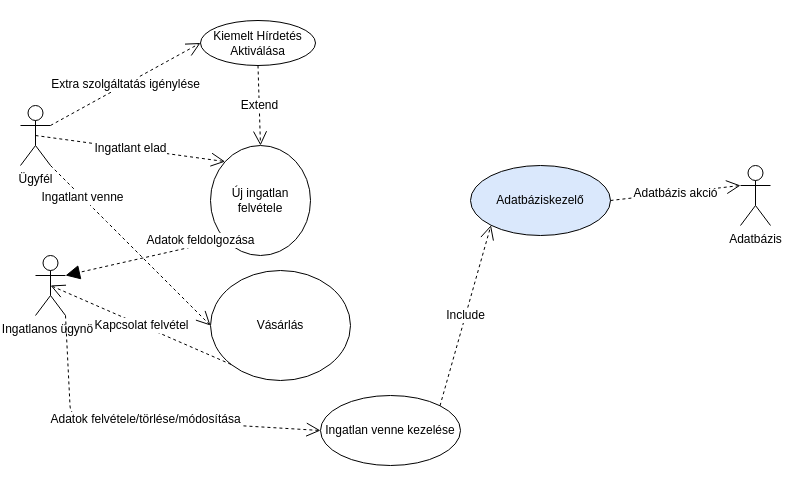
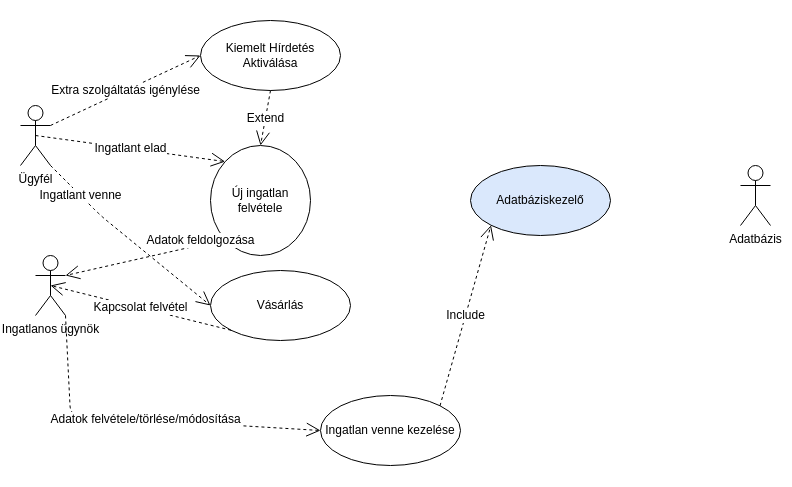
node "Kiemelt Hírdetés Aktiválása": size 115x45 -> 140x70
edge "Adatbáziskezelő" -> "Adatbázis": removed, label "Adatbázis akció"
edge "Új ingatlan felvétele" -> "Ingatlanos ügynök": arrowhead block -> open
node "Vásárlás": size 140x110 -> 140x70
